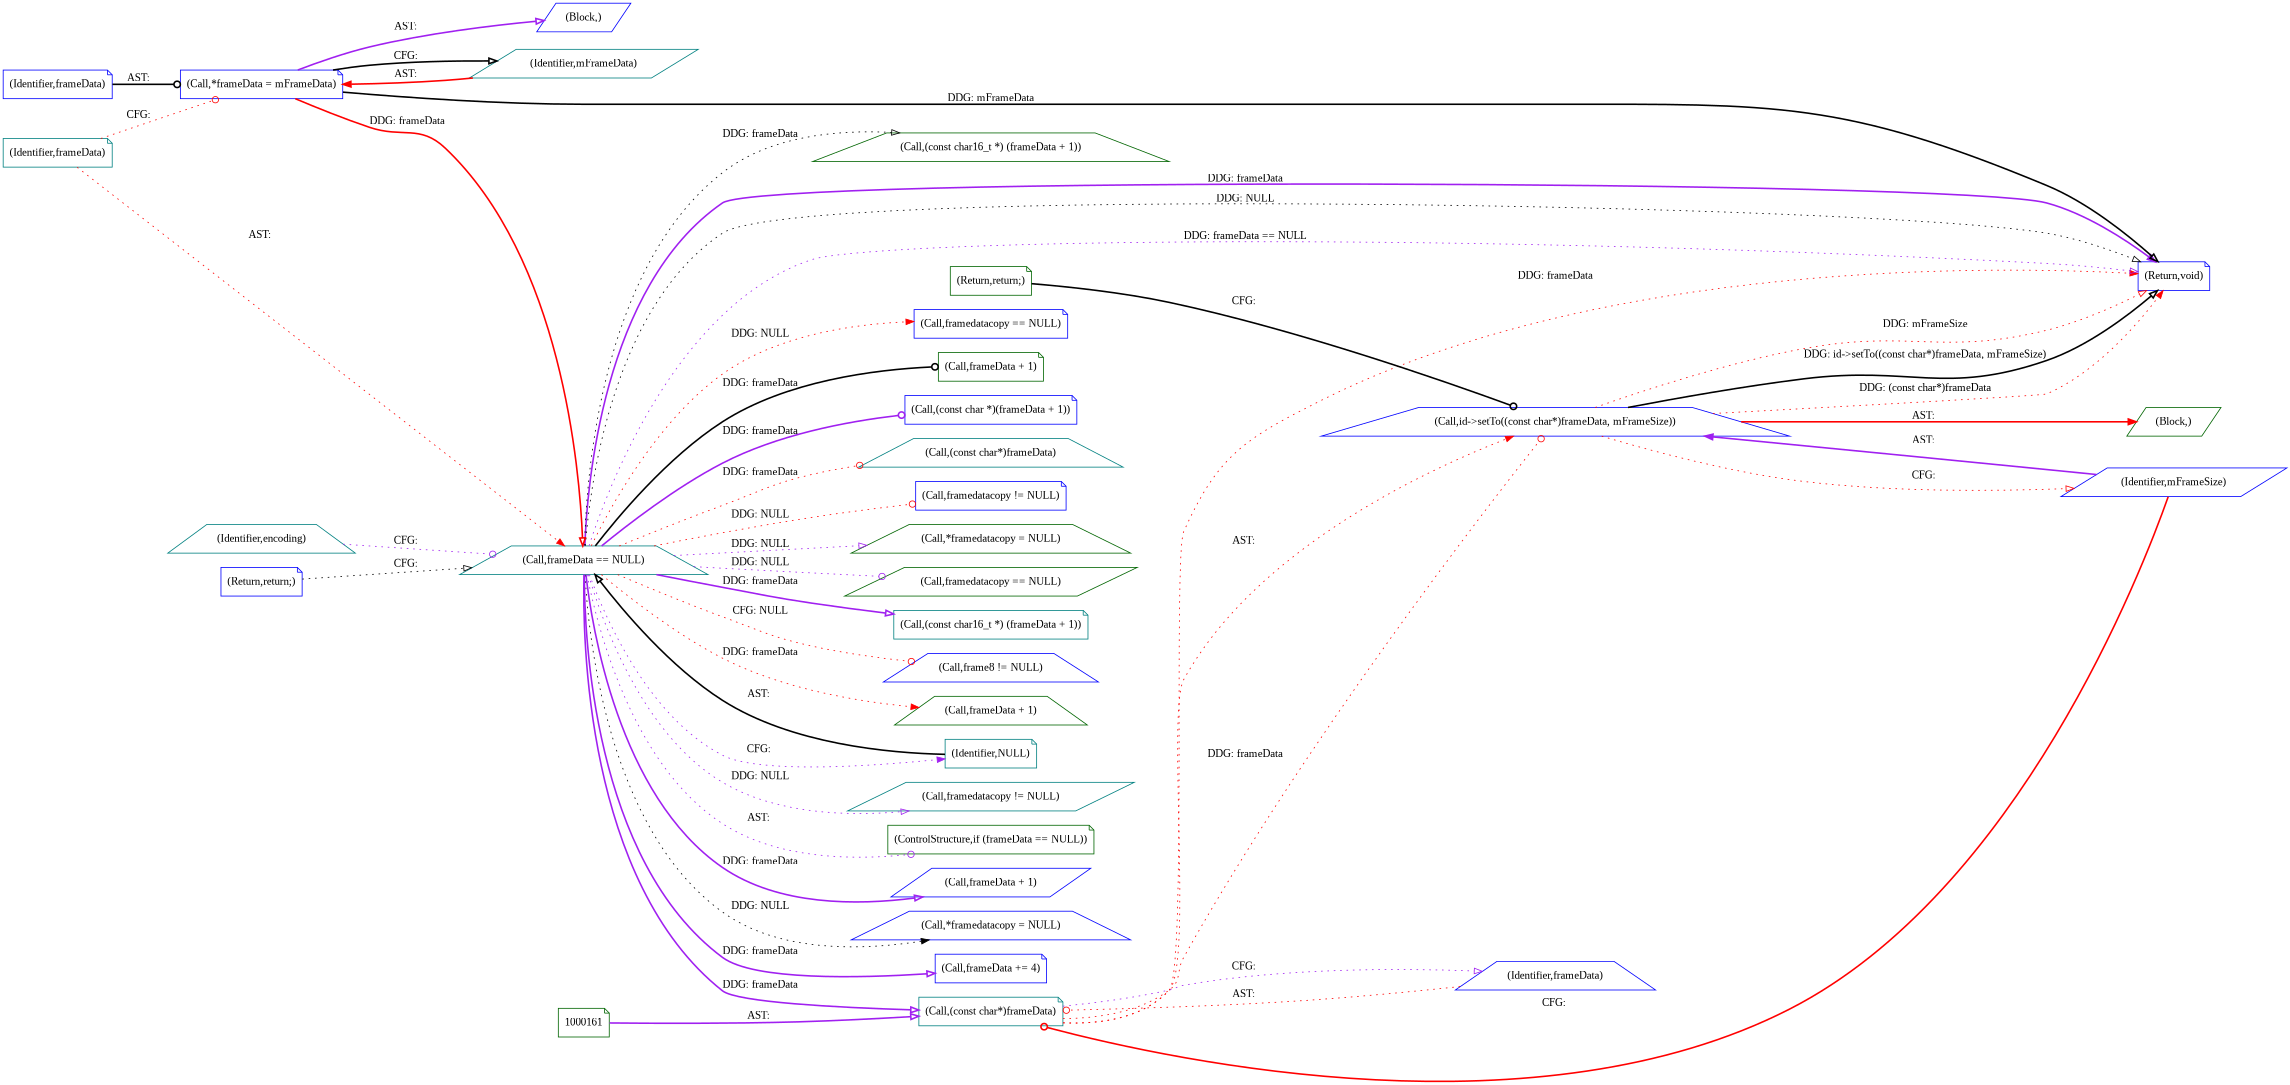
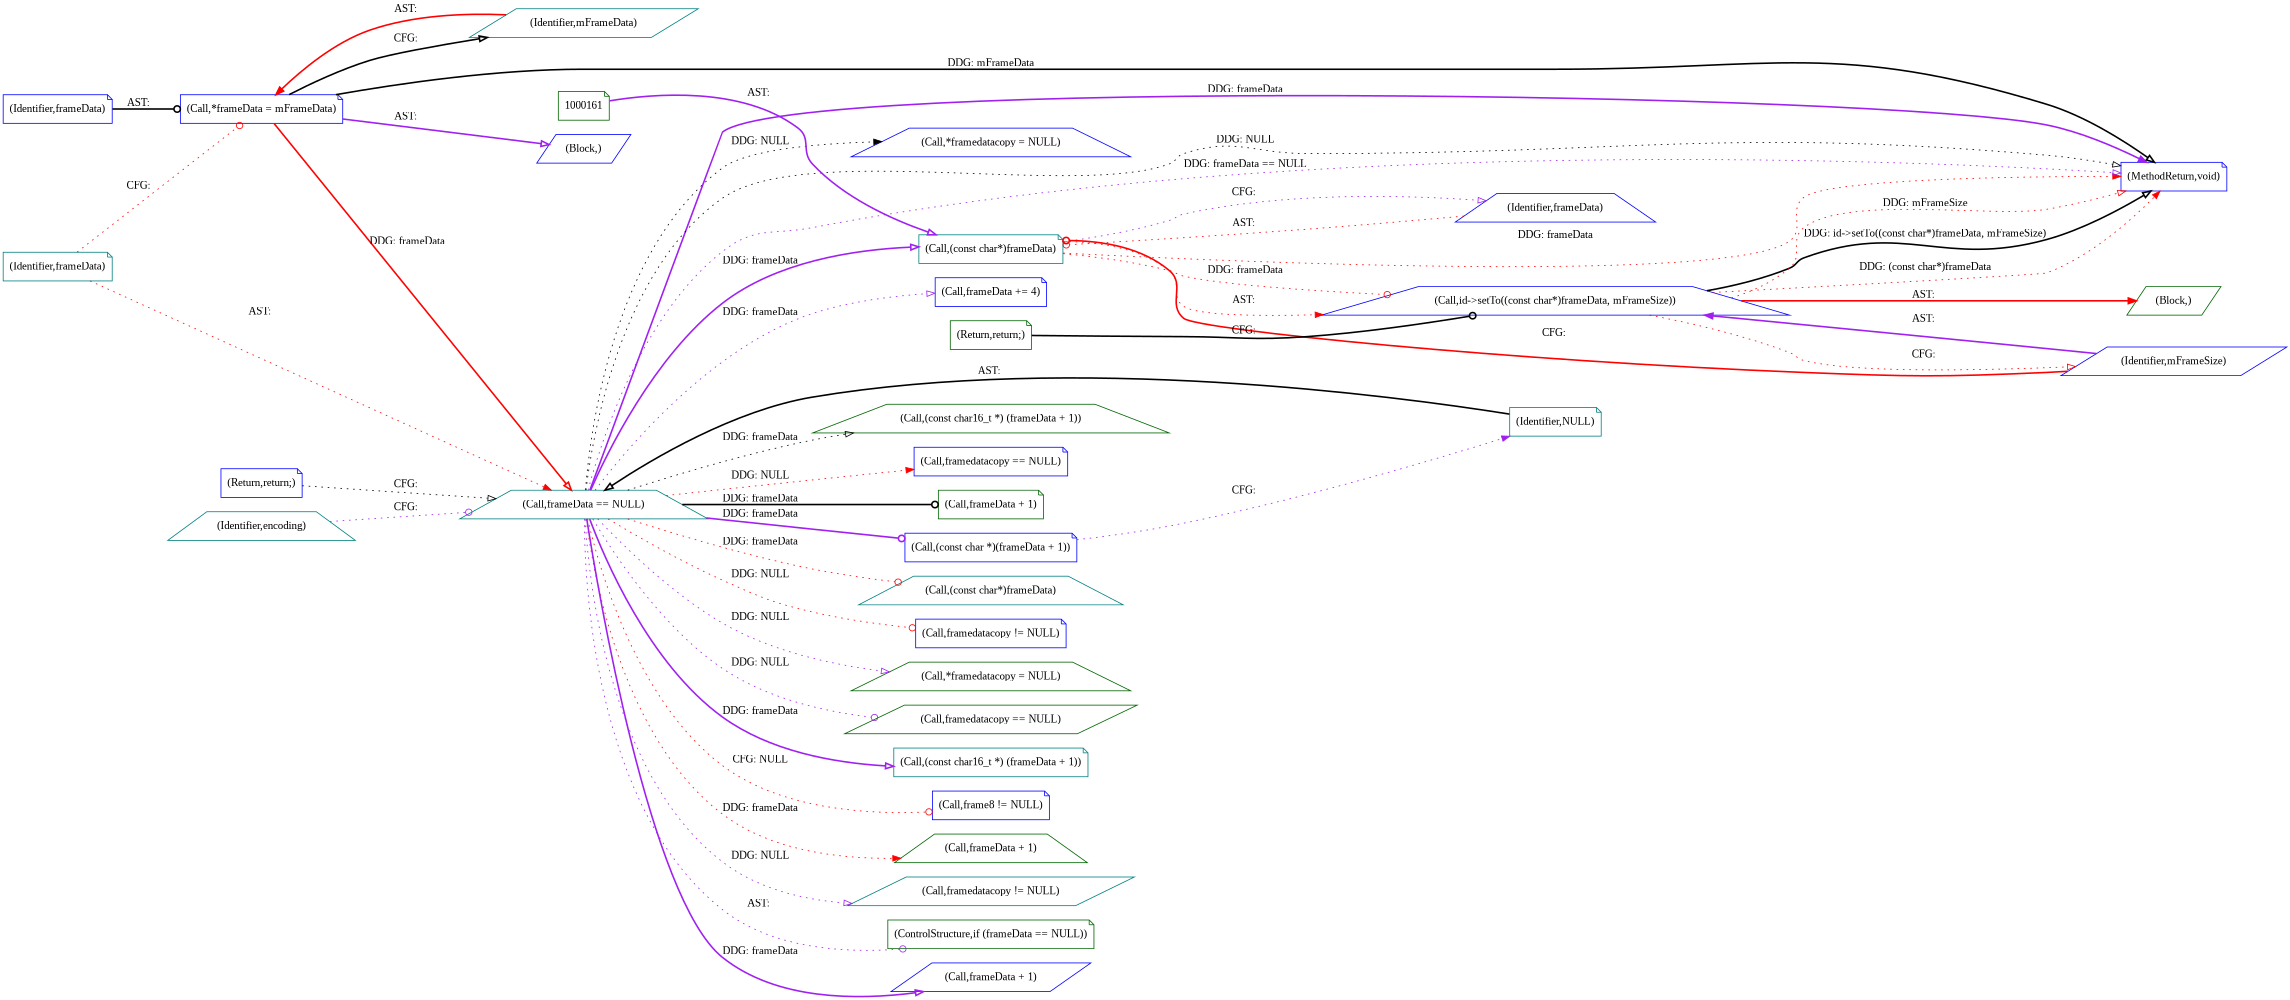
node "(Return,void)": label "(Return,void)" -> "(MethodReturn,void)"
node "(Call,frame8 != NULL)": shape trapezium -> note
edge "(Call,frameData == NULL)" -> "(Identifier,NULL)": now "(Call,(const char *)(frameData + 1))" -> "(Identifier,NULL)"
edge "(Call,frameData == NULL)" -> "(Call,frameData += 4)": style bold -> dotted
